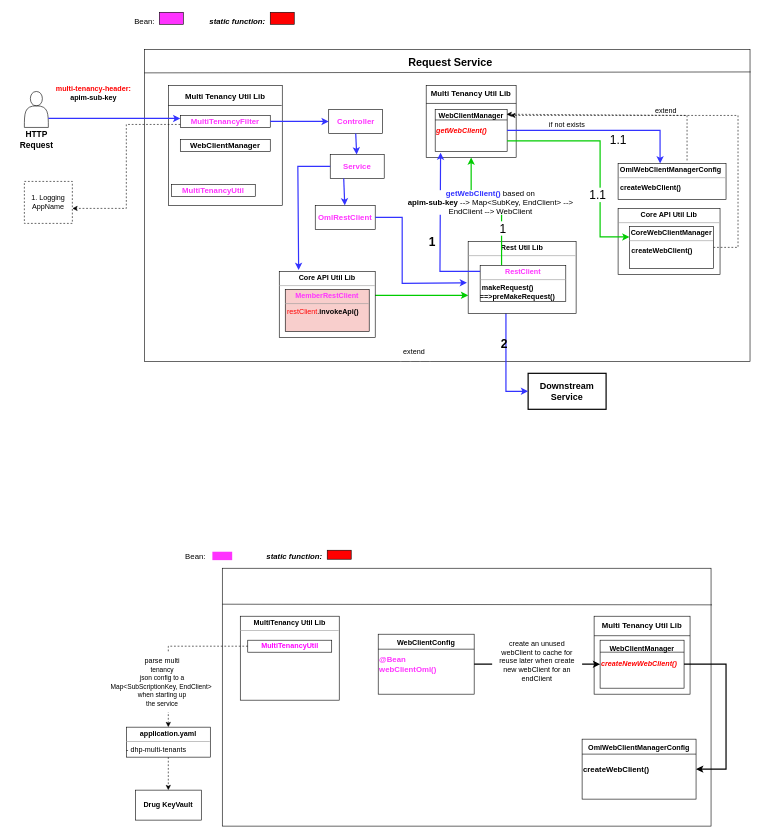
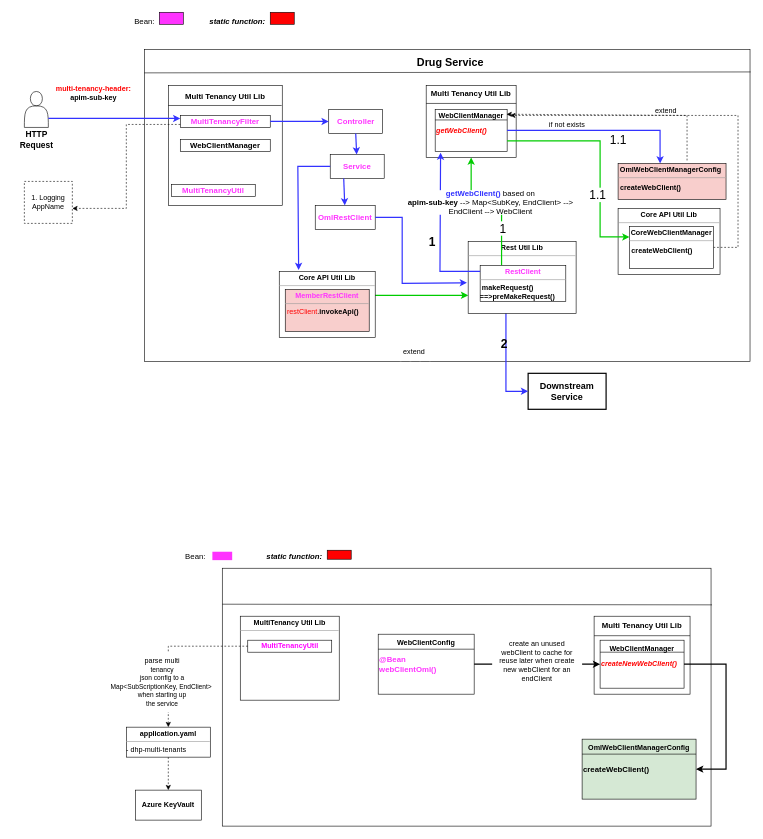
node "Request Service": label "Request Service" -> "Drug Service"
node "OmlWebClientManagerConfig createWebClient()": fillcolor #ffffff -> #f8cecc
node "createWebClient()": fillcolor #ffffff -> #d5e8d4
node "Drug KeyVault": label "Drug KeyVault" -> "Azure KeyVault"
